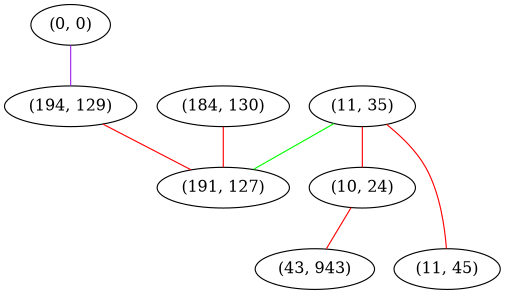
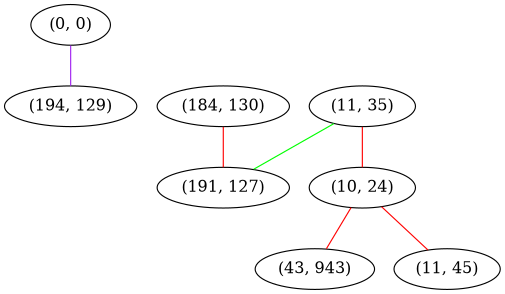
edge "(194, 129)" -- "(191, 127)": removed
edge "(11, 35)" -- "(11, 45)": now "(10, 24)" -- "(11, 45)"
